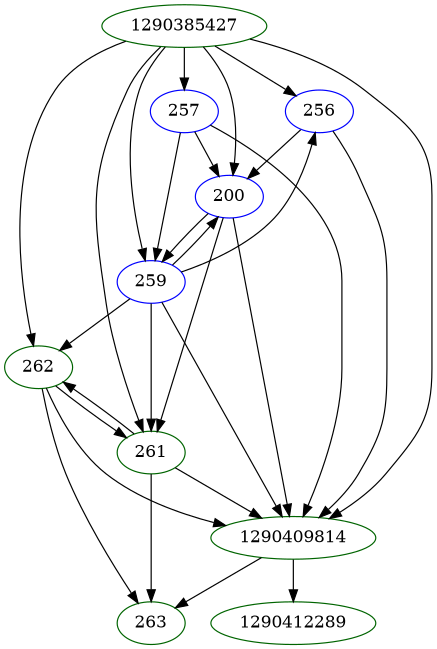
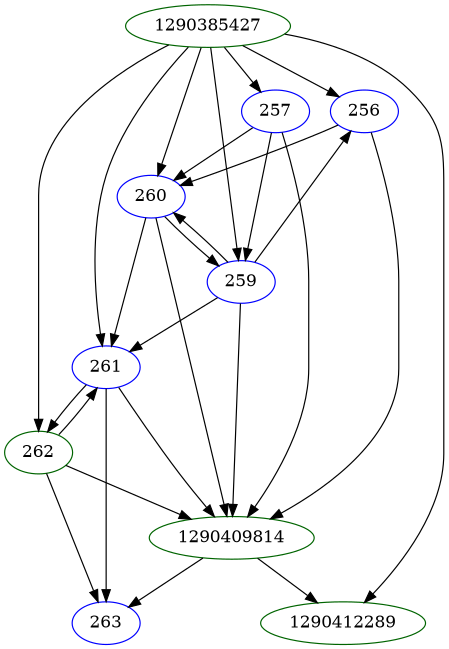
node "200": label "200" -> "260"
edge "1290385427" -> "1290409814": now "1290385427" -> "1290412289"
edge "259" -> "262": removed
node "261": color darkgreen -> blue
node "263": color darkgreen -> blue
